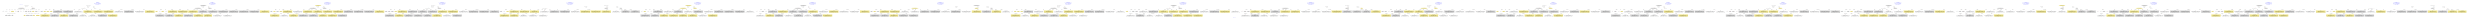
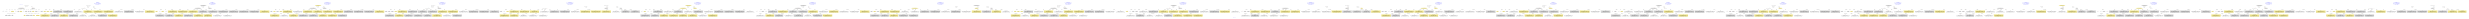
node "CreditLine": fillcolor white -> khaki
